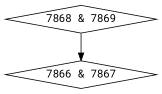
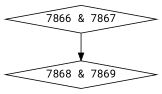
edge "7868 & 7869" -> "7866 & 7867": reversed
